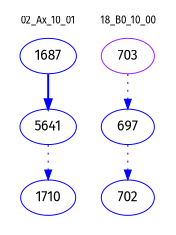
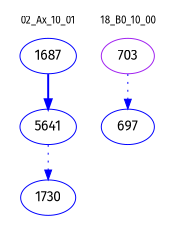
node "1710": label "1710" -> "1730"
node "702": removed
